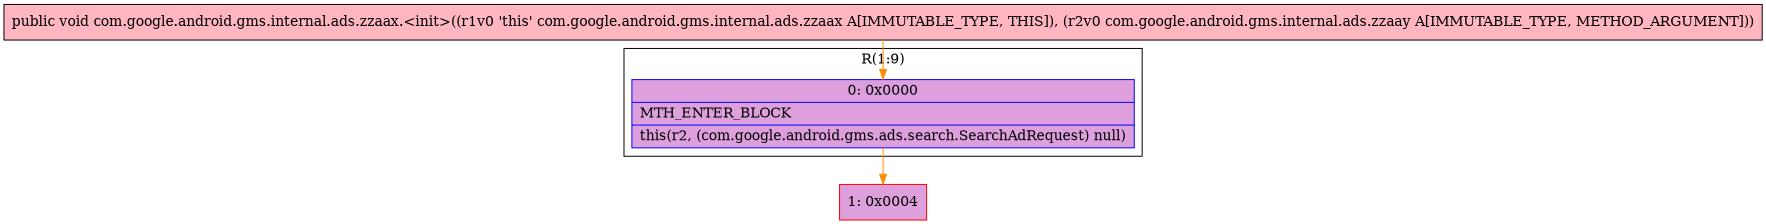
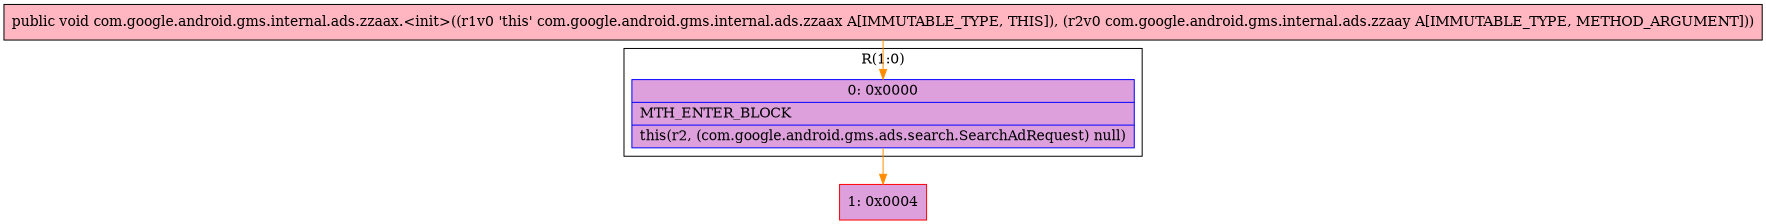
cluster "R(1:9)": label "R(1:9)" -> "R(1:0)"
